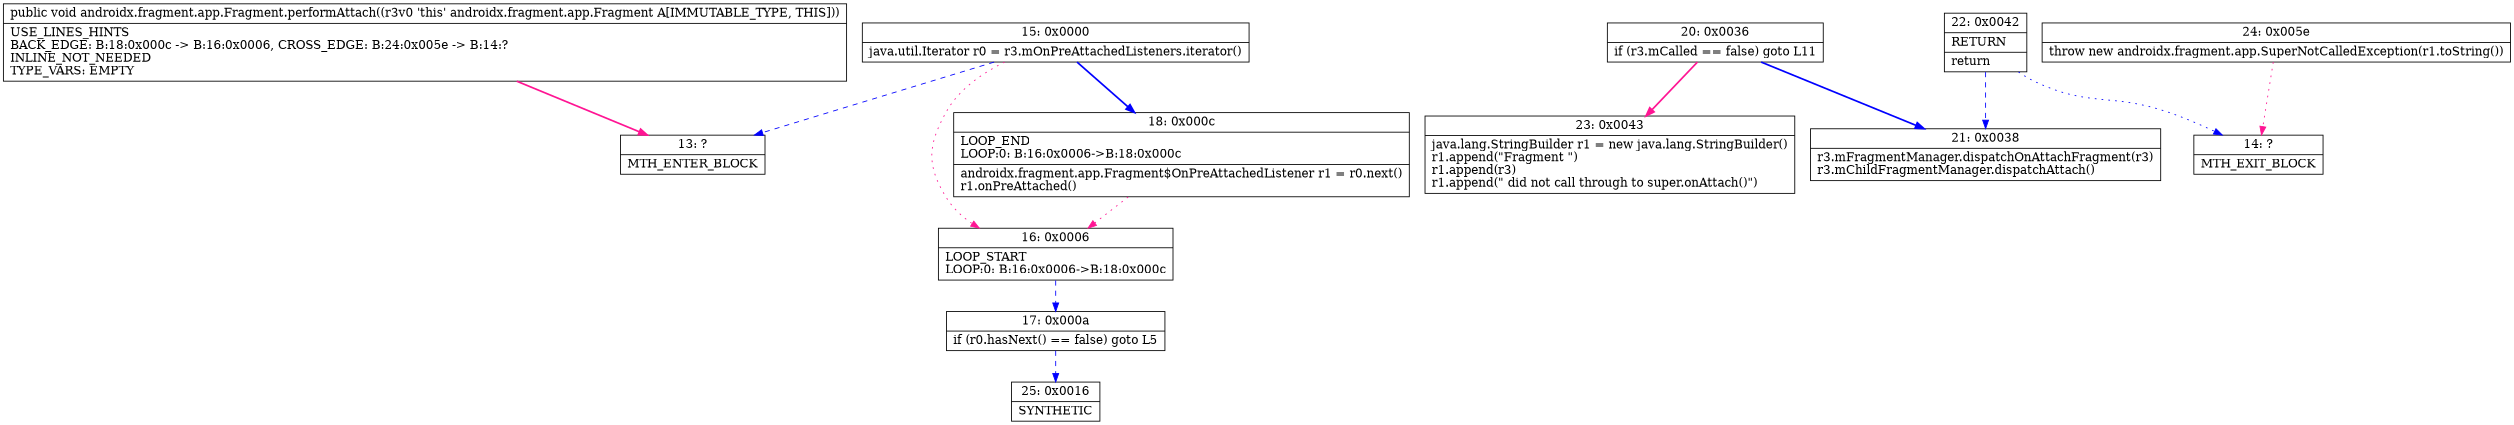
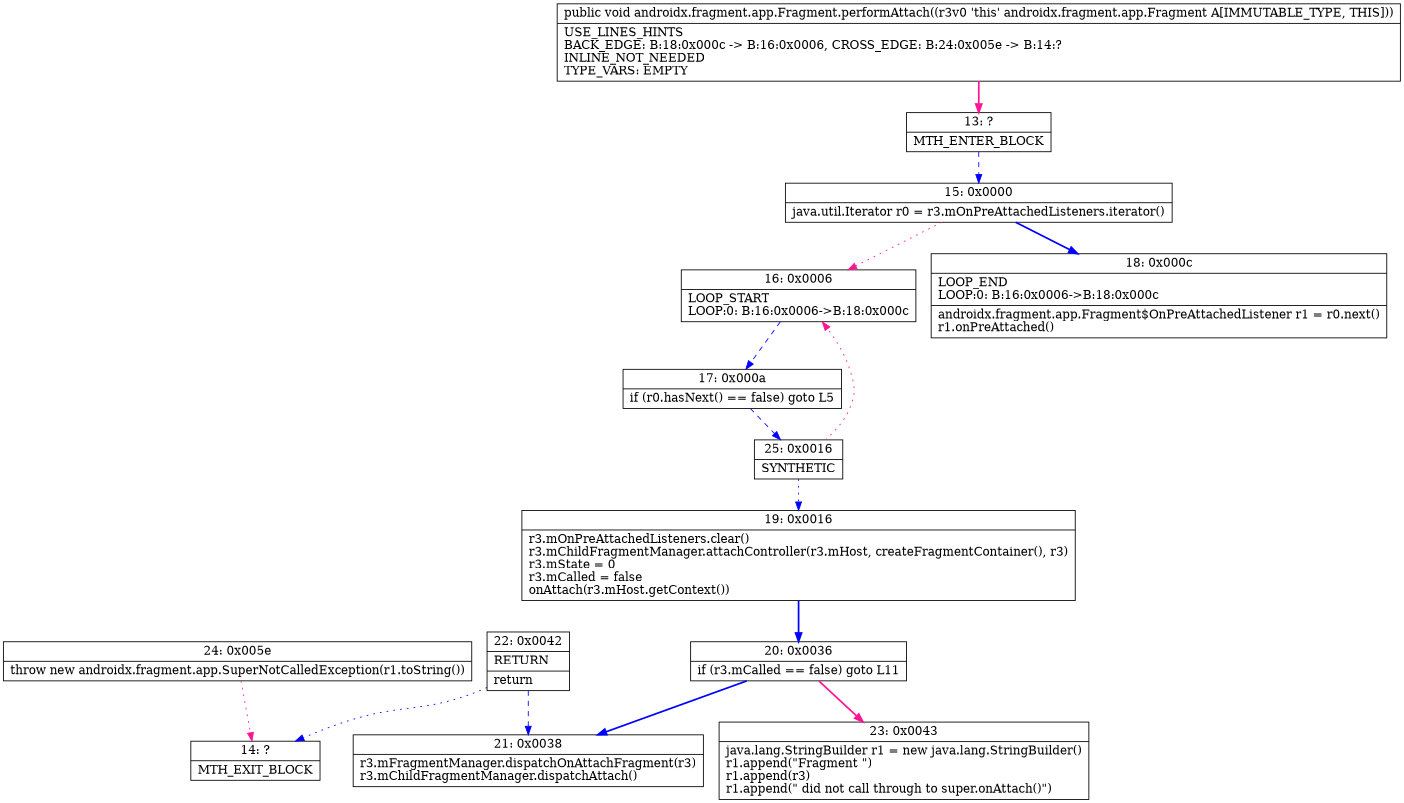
edge "15: 0x0000" -> "13: ?": reversed
edge "18: 0x000c" -> "16: 0x0006": now "25: 0x0016" -> "16: 0x0006"
node "19: 0x0016": added
